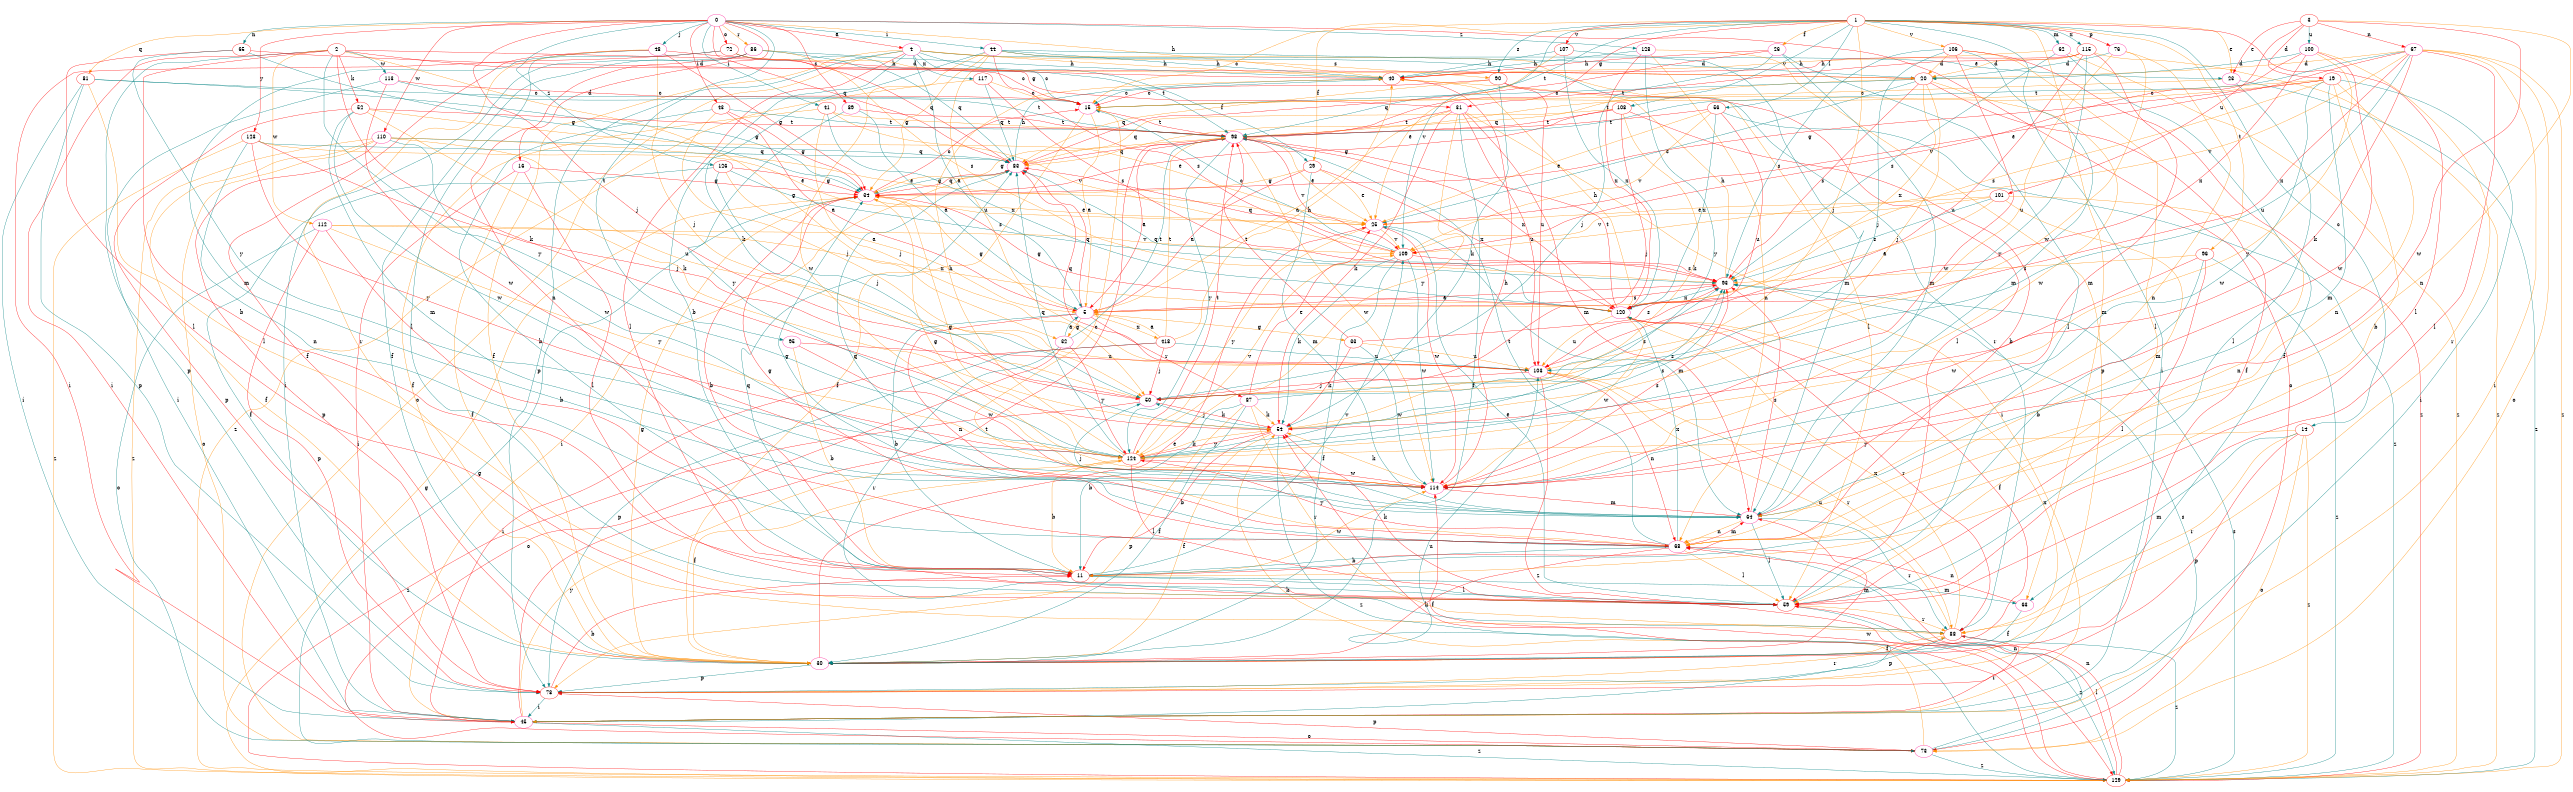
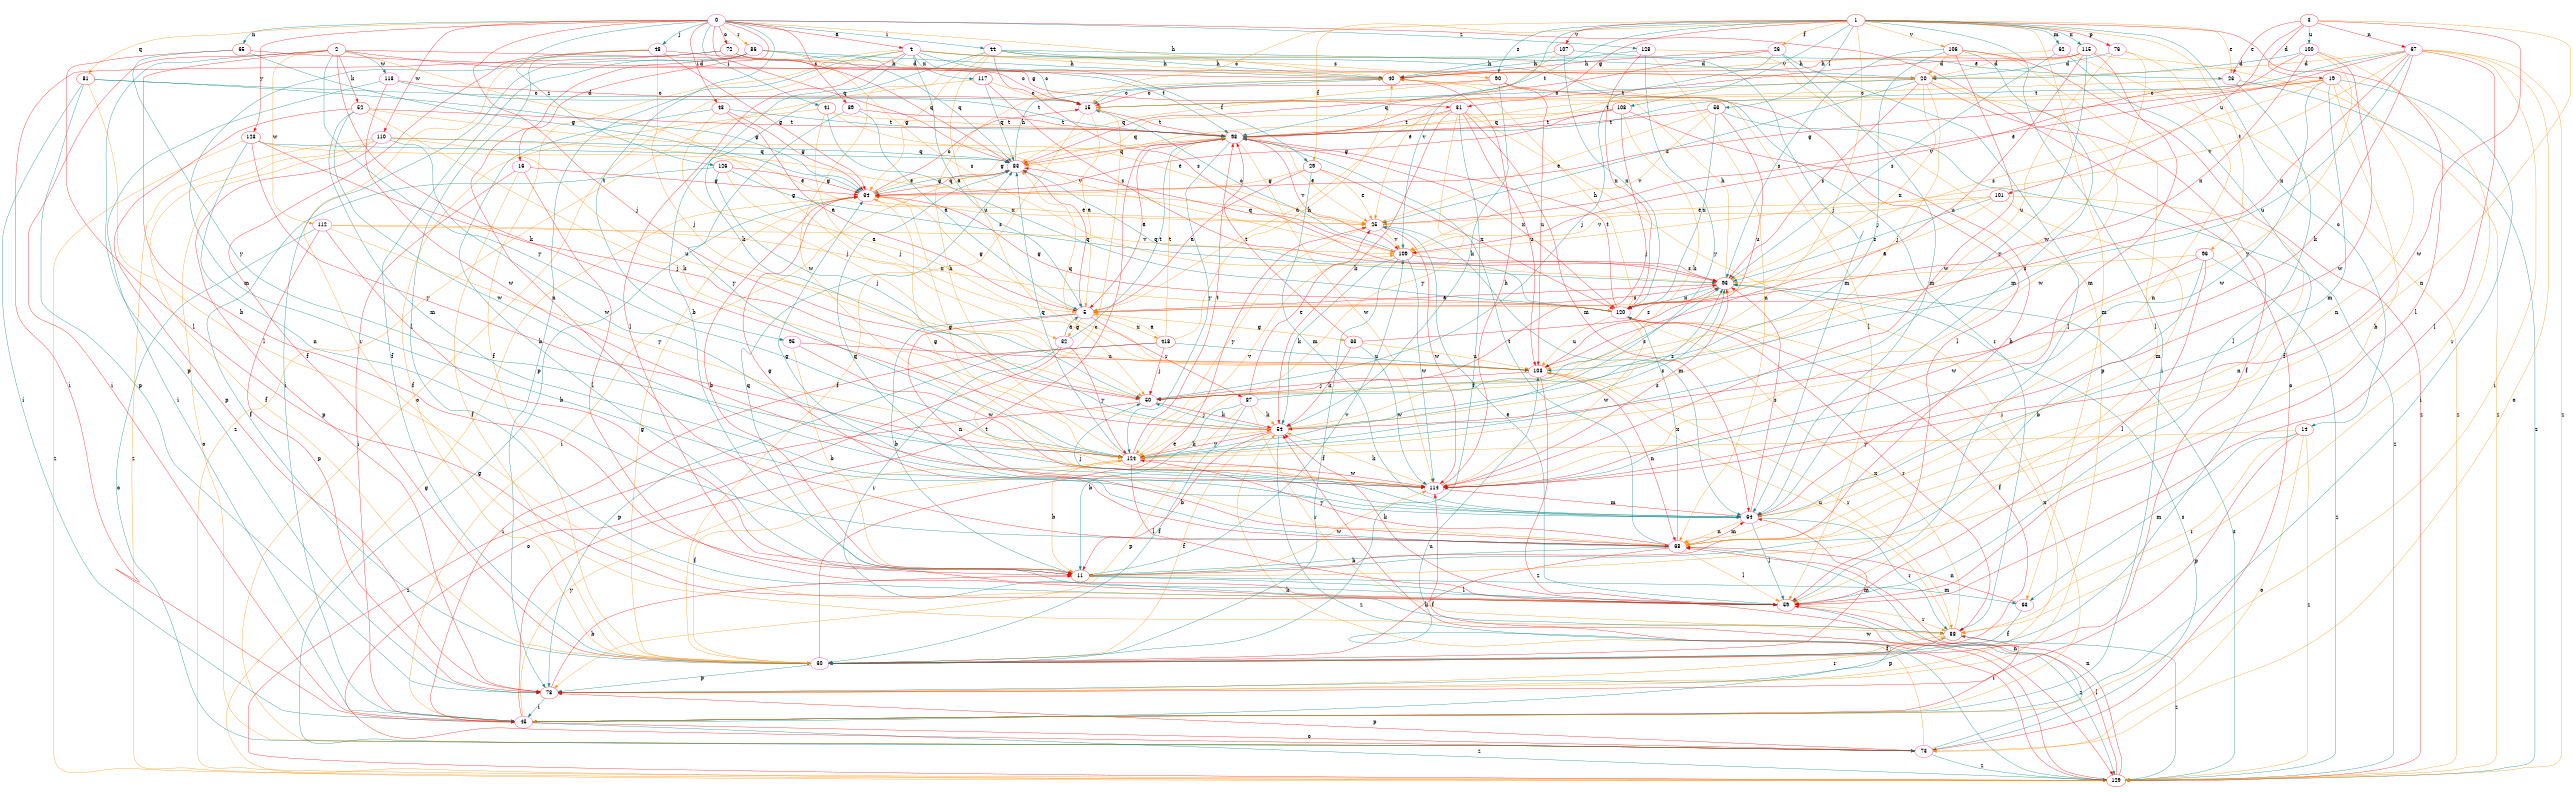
edge "103" -> "83": color red -> darkorange
